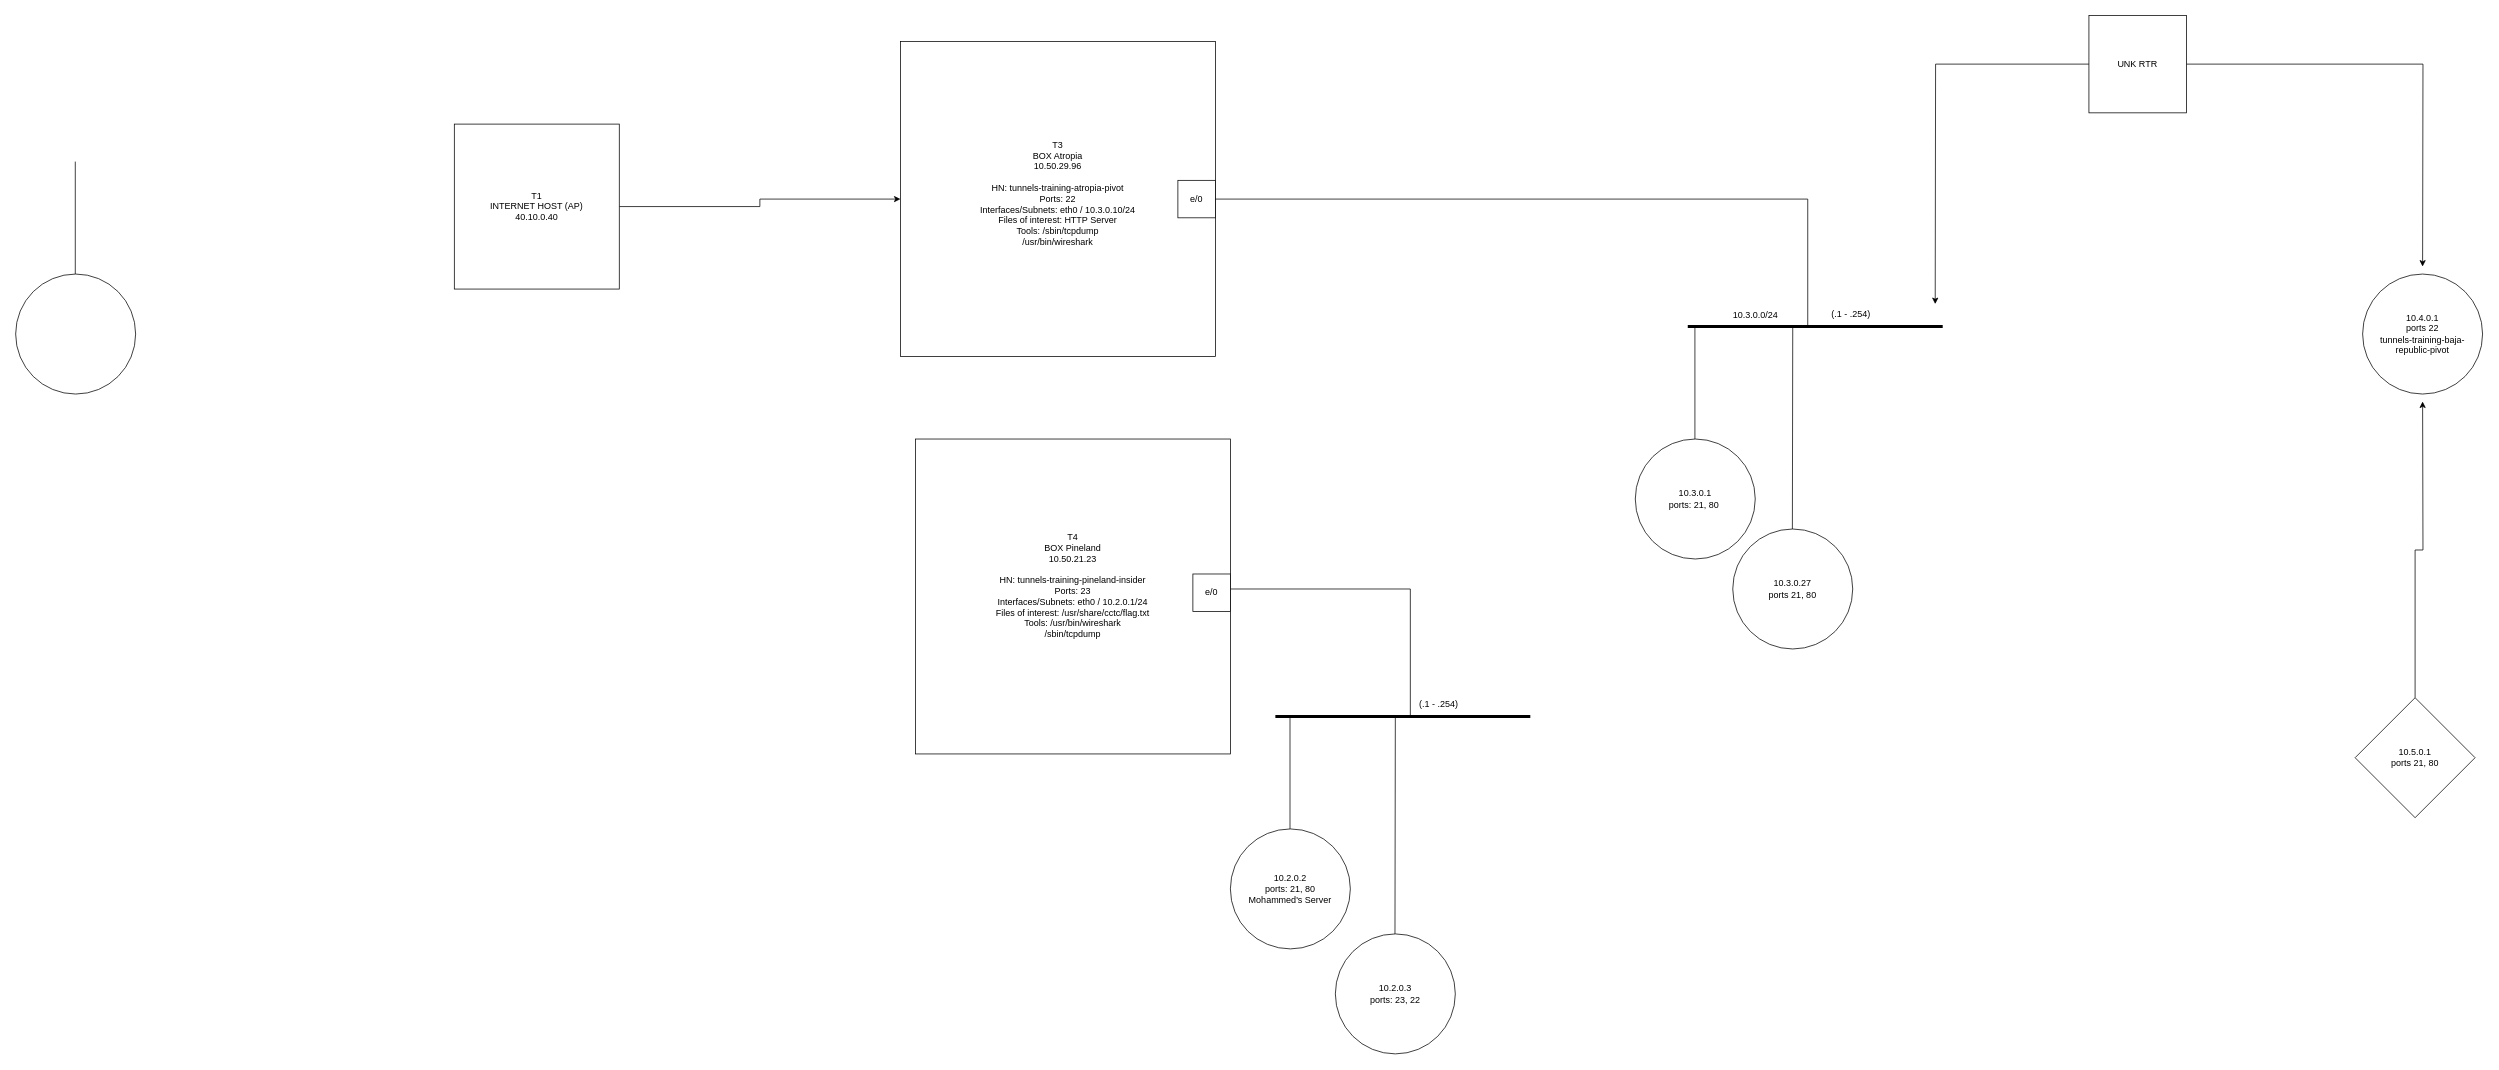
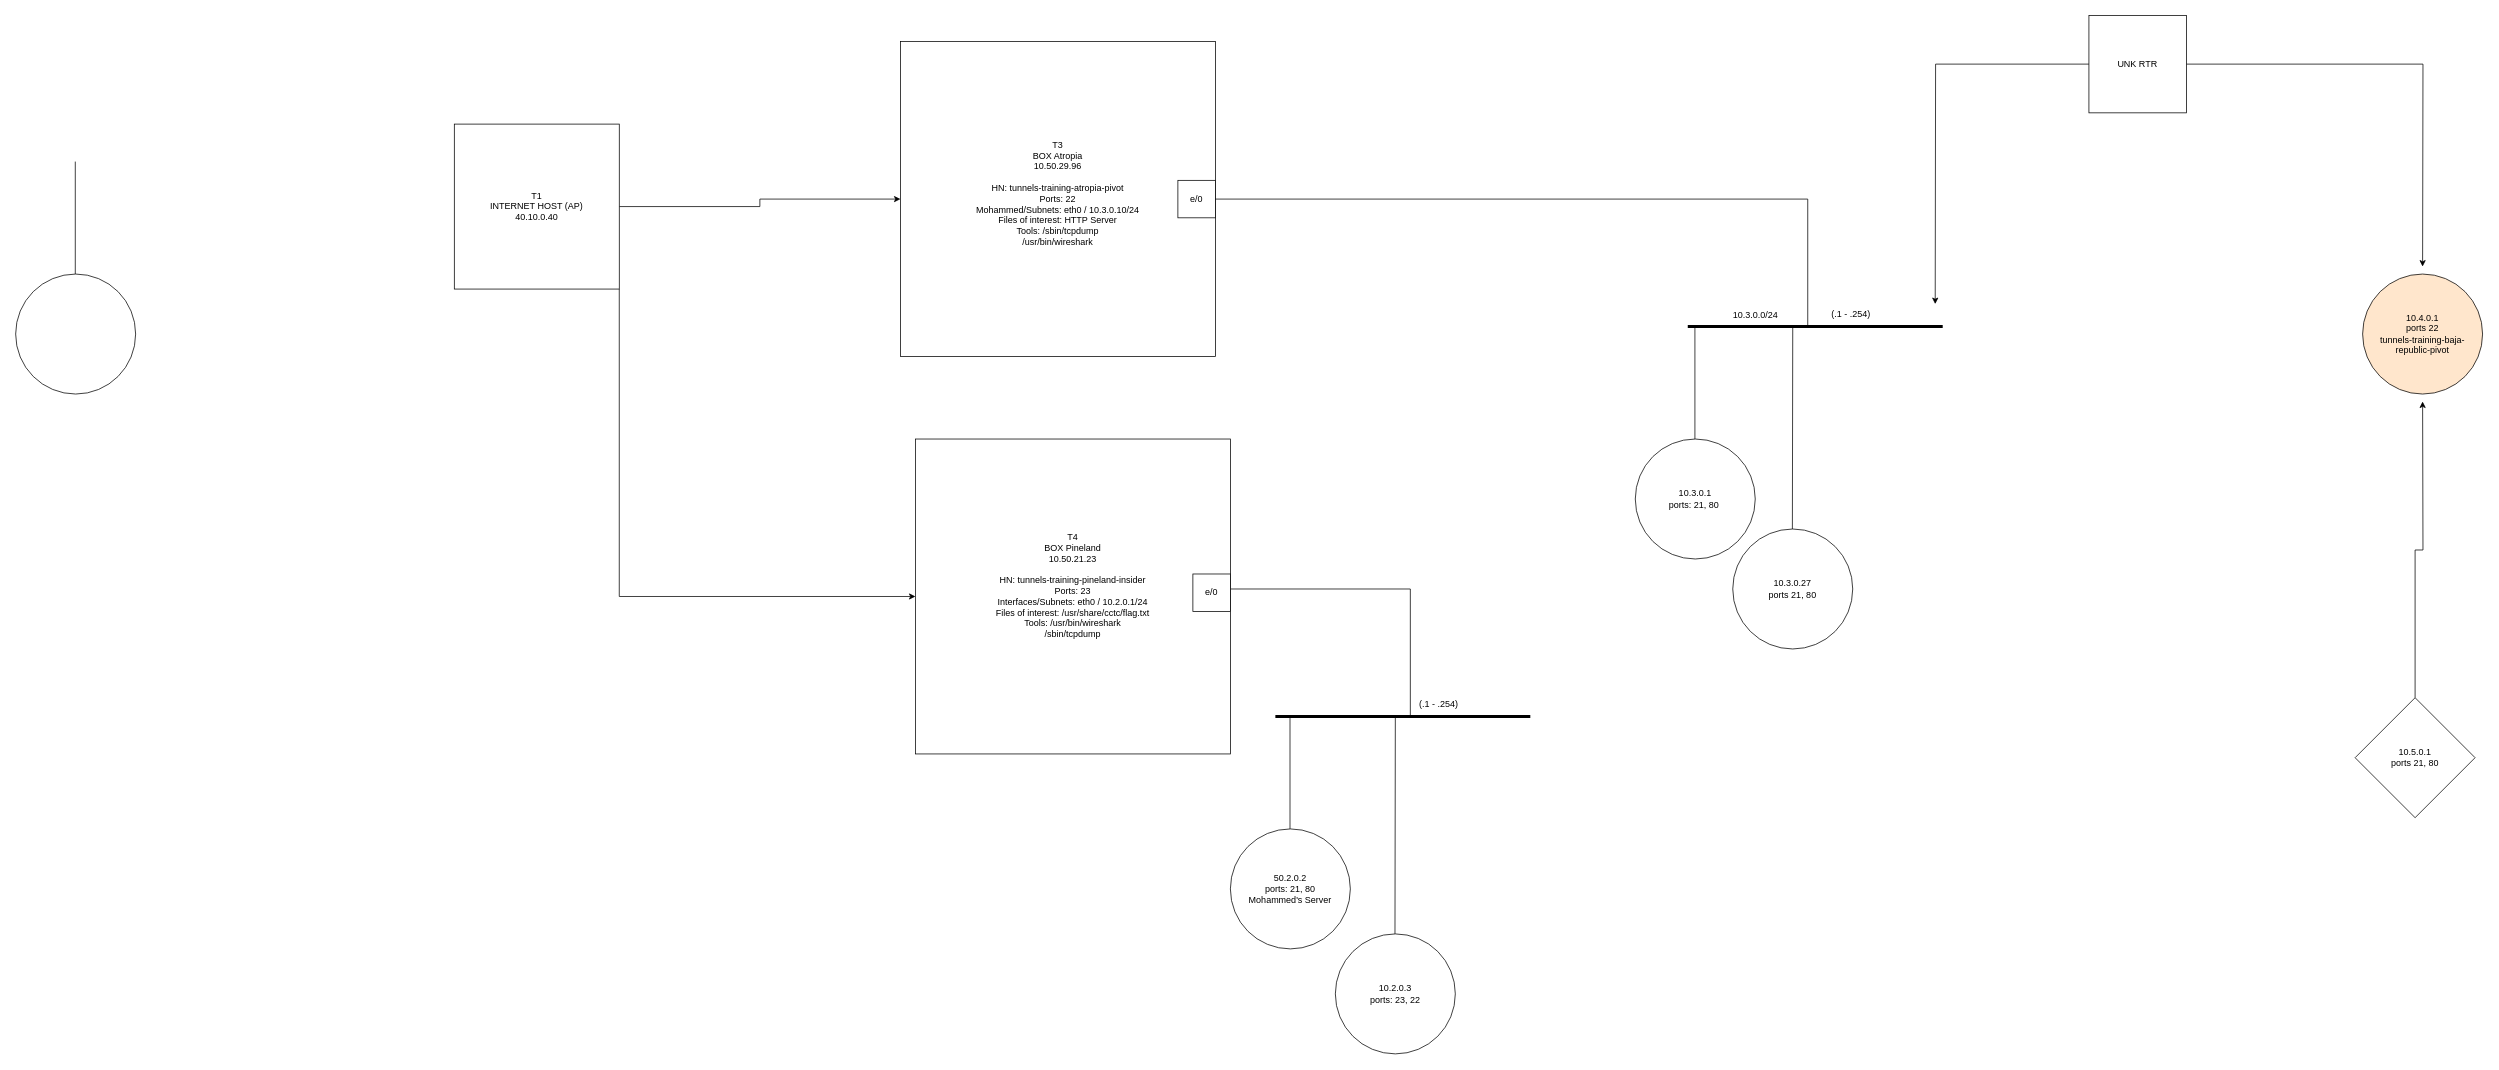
node "T3 BOX Atropia 10.50.29.96 HN: tunnels-training-atropia-pivot Ports: 22 Interfaces/Subnets: eth0 / 10.3.0.10/24 Files of interest: HTTP Server Tools: /sbin/tcpdump /usr/bin/wireshark": label "T3 BOX Atropia 10.50.29.96 HN: tunnels-training-atropia-pivot Ports: 22 Interfaces/Subnets: eth0 / 10.3.0.10/24 Files of interest: HTTP Server Tools: /sbin/tcpdump /usr/bin/wireshark" -> "T3 BOX Atropia 10.50.29.96 HN: tunnels-training-atropia-pivot Ports: 22 Mohammed/Subnets: eth0 / 10.3.0.10/24 Files of interest: HTTP Server Tools: /sbin/tcpdump /usr/bin/wireshark"
node "10.4.0.1 ports 22 tunnels-training-baja-republic-pivot": fillcolor #ffffff -> #ffe6cc
edge "T1 INTERNET HOST (AP) 40.10.0.40" -> "T4 BOX Pineland 10.50.21.23 HN: tunnels-training-pineland-insider Ports: 23 Interfaces/Subnets: eth0 / 10.2.0.1/24 Files of interest: /usr/share/cctc/flag.txt Tools: /usr/bin/wireshark /sbin/tcpdump": added
node "10.2.0.2 ports: 21, 80 Mohammed's Server": label "10.2.0.2 ports: 21, 80 Mohammed's Server" -> "50.2.0.2 ports: 21, 80 Mohammed's Server"
